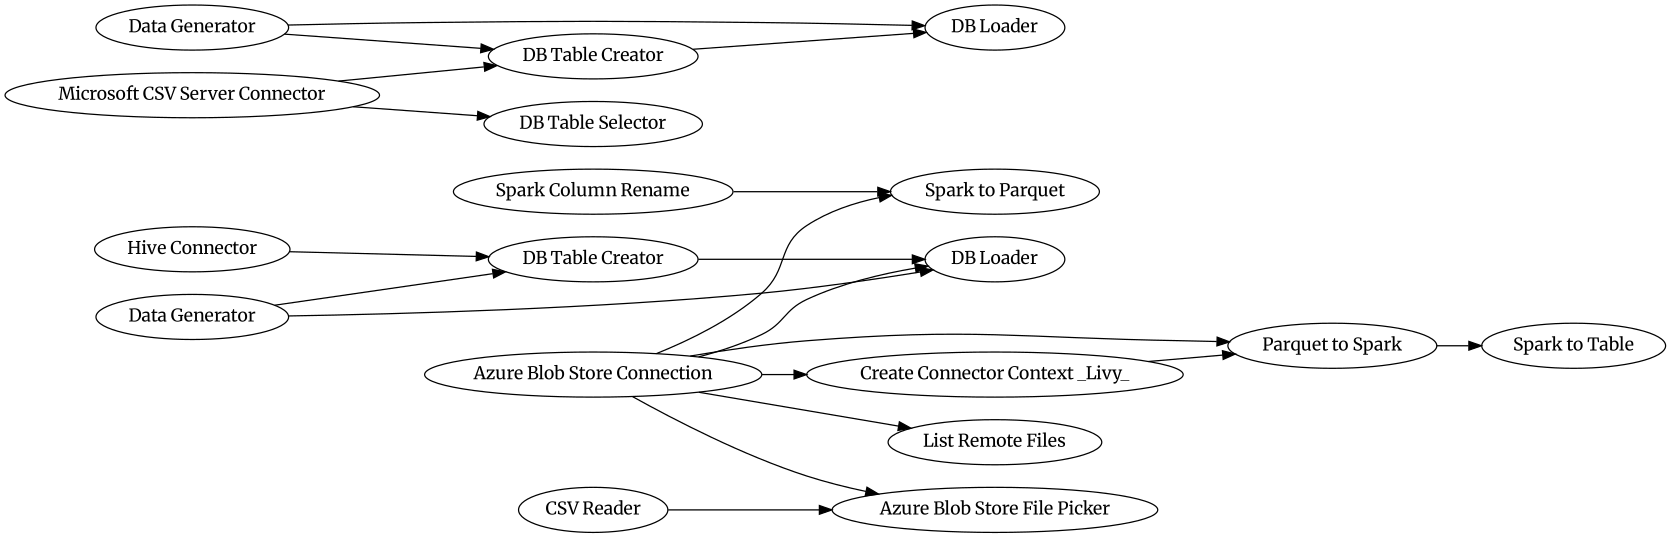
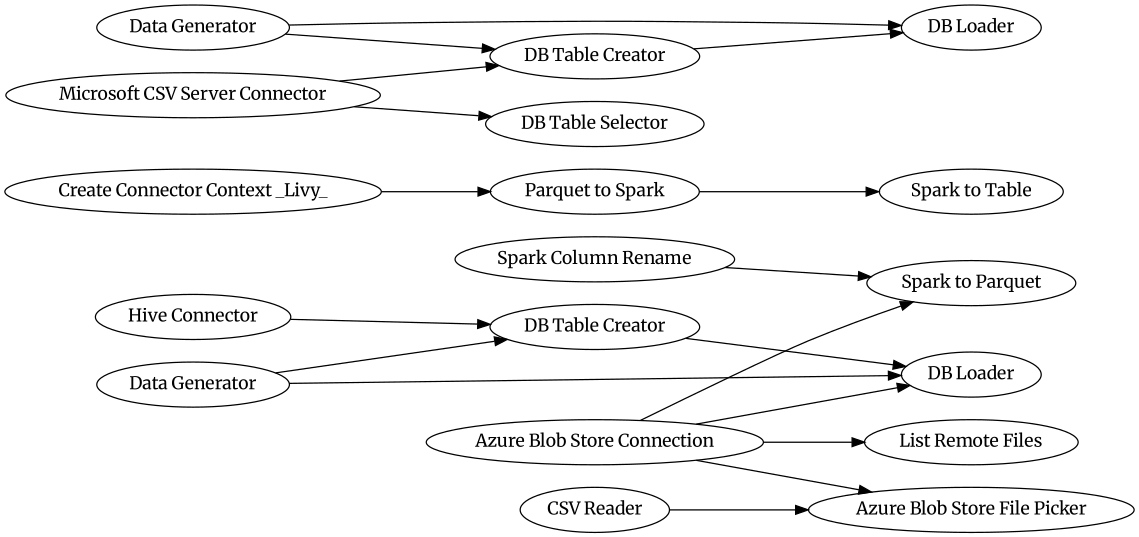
edge "Azure Blob Store Connection" -> "Parquet to Spark": removed
edge "Azure Blob Store Connection" -> "Create Connector Context _Livy_": removed
